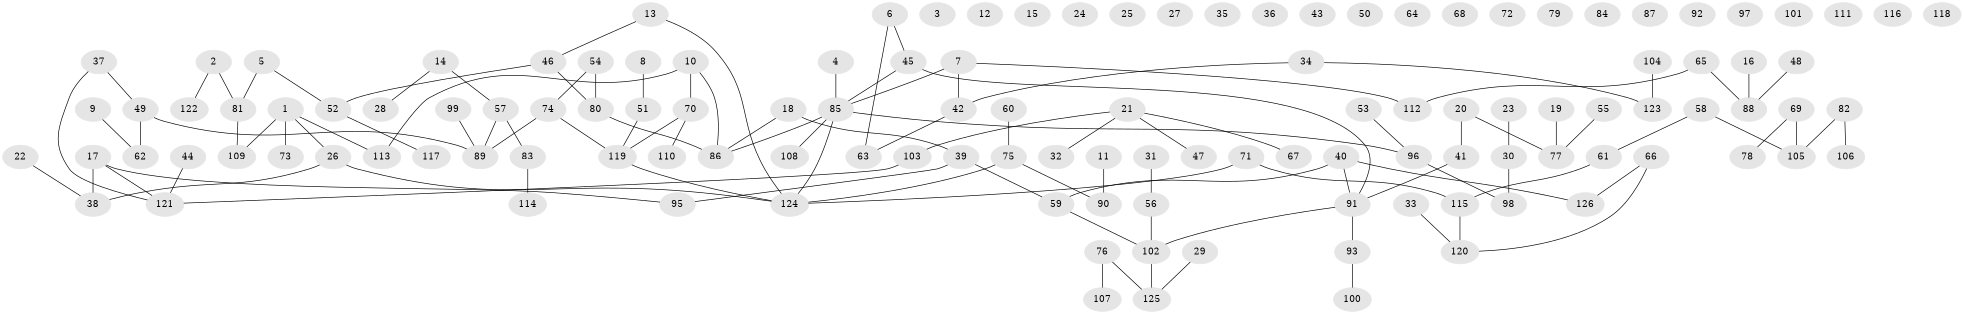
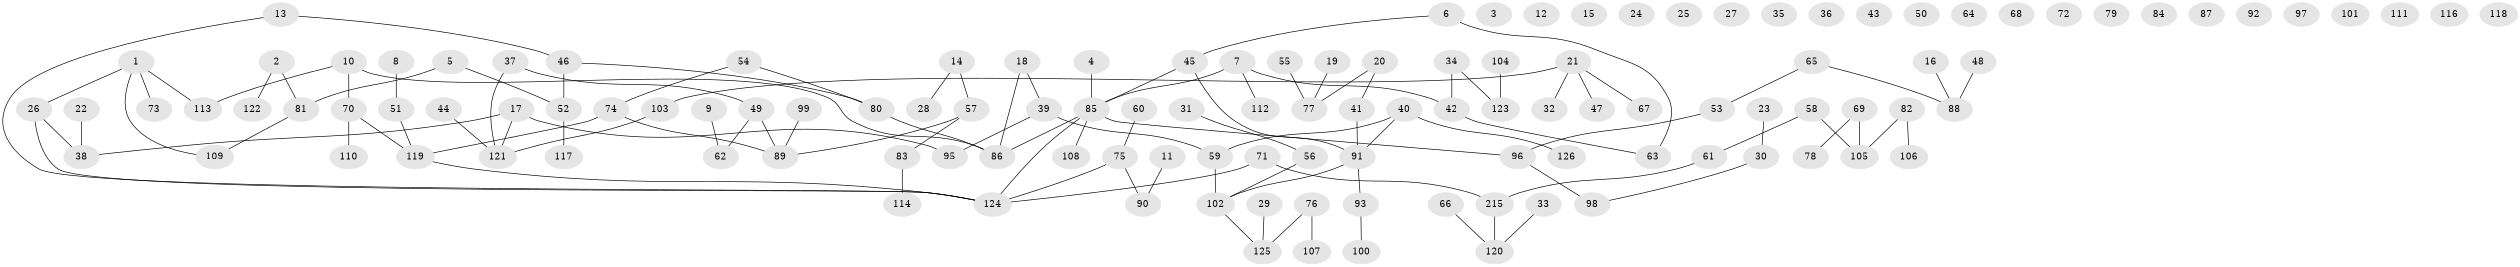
edge "65" -- "112": now "65" -- "53"
edge "66" -- "126": removed
node "115": label "115" -> "215"
